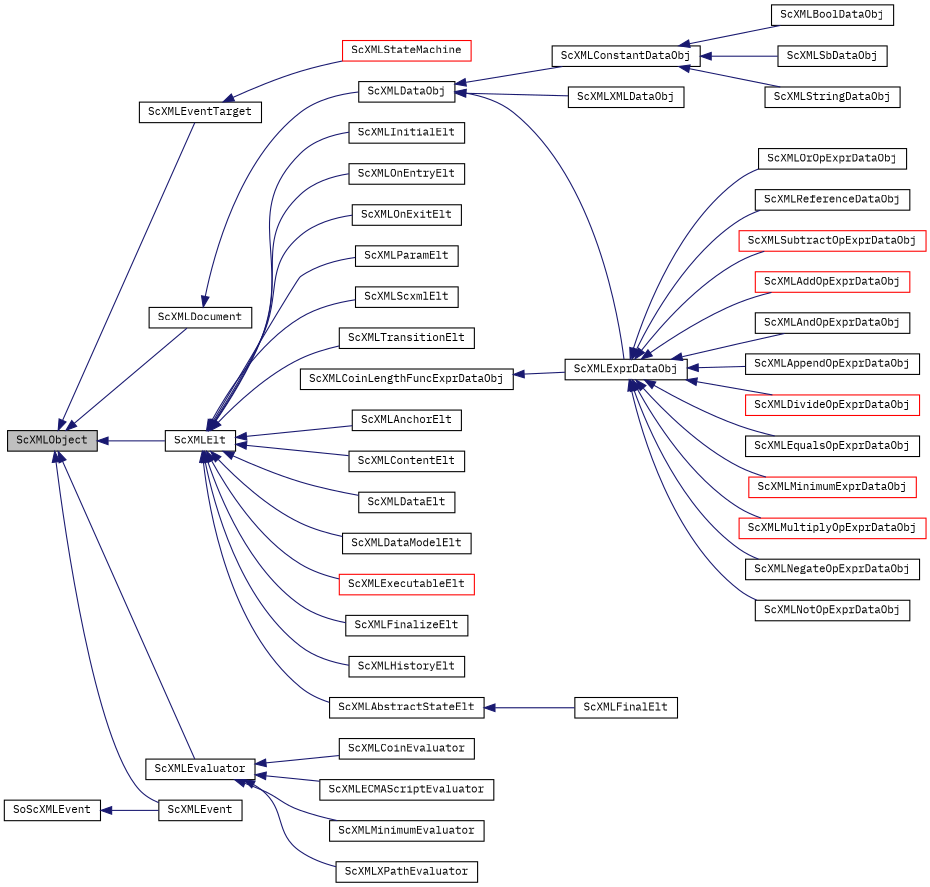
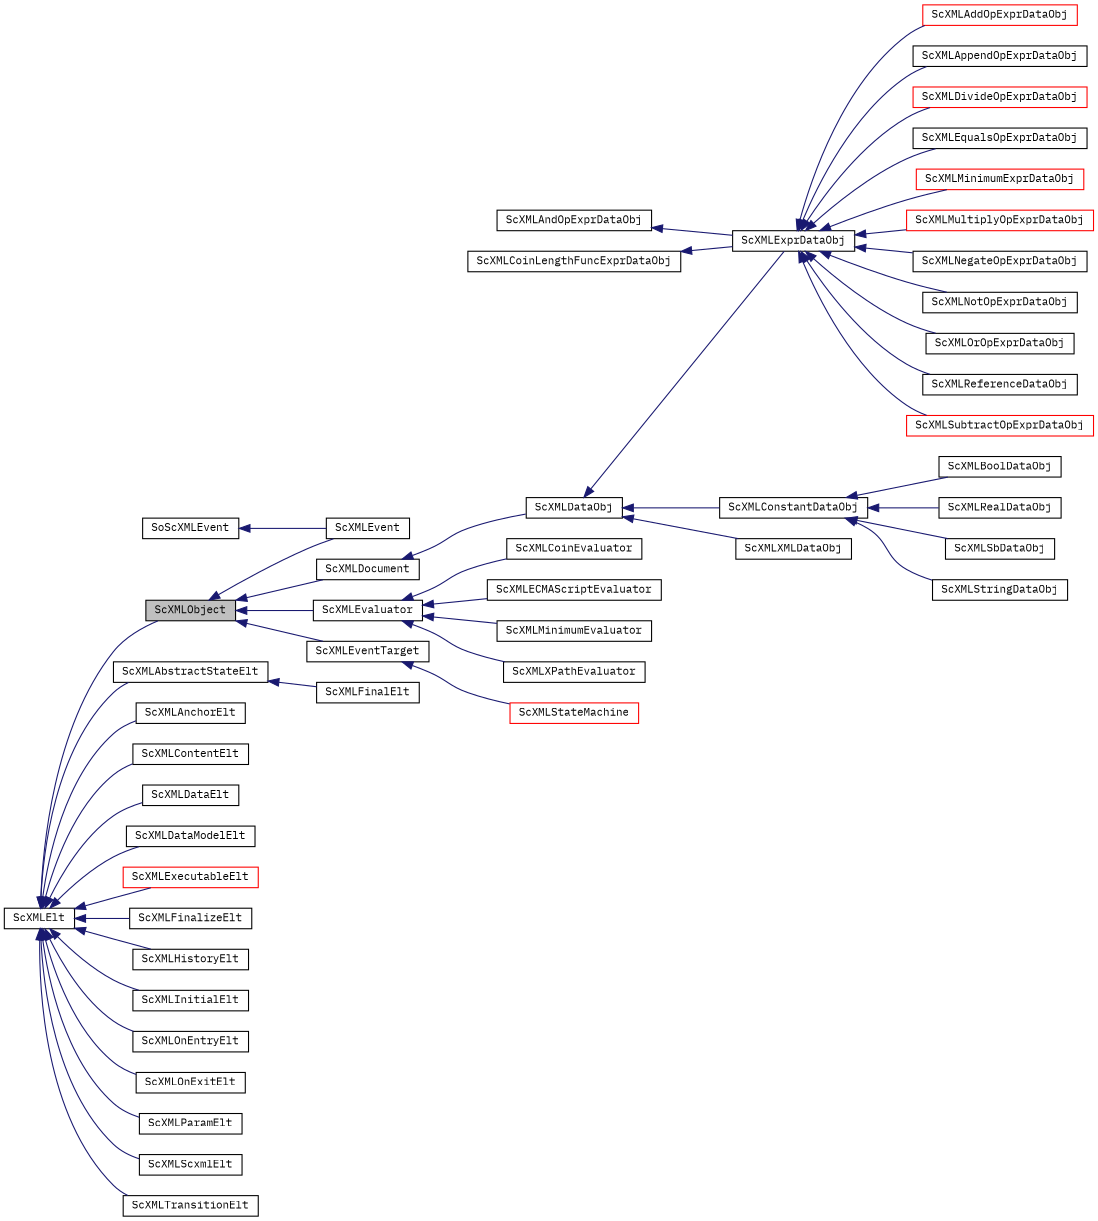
edge "ScXMLAndOpExprDataObj" -> "ScXMLExprDataObj": reversed
edge "ScXMLElt" -> "ScXMLObject": reversed
node "ScXMLRealDataObj": added
